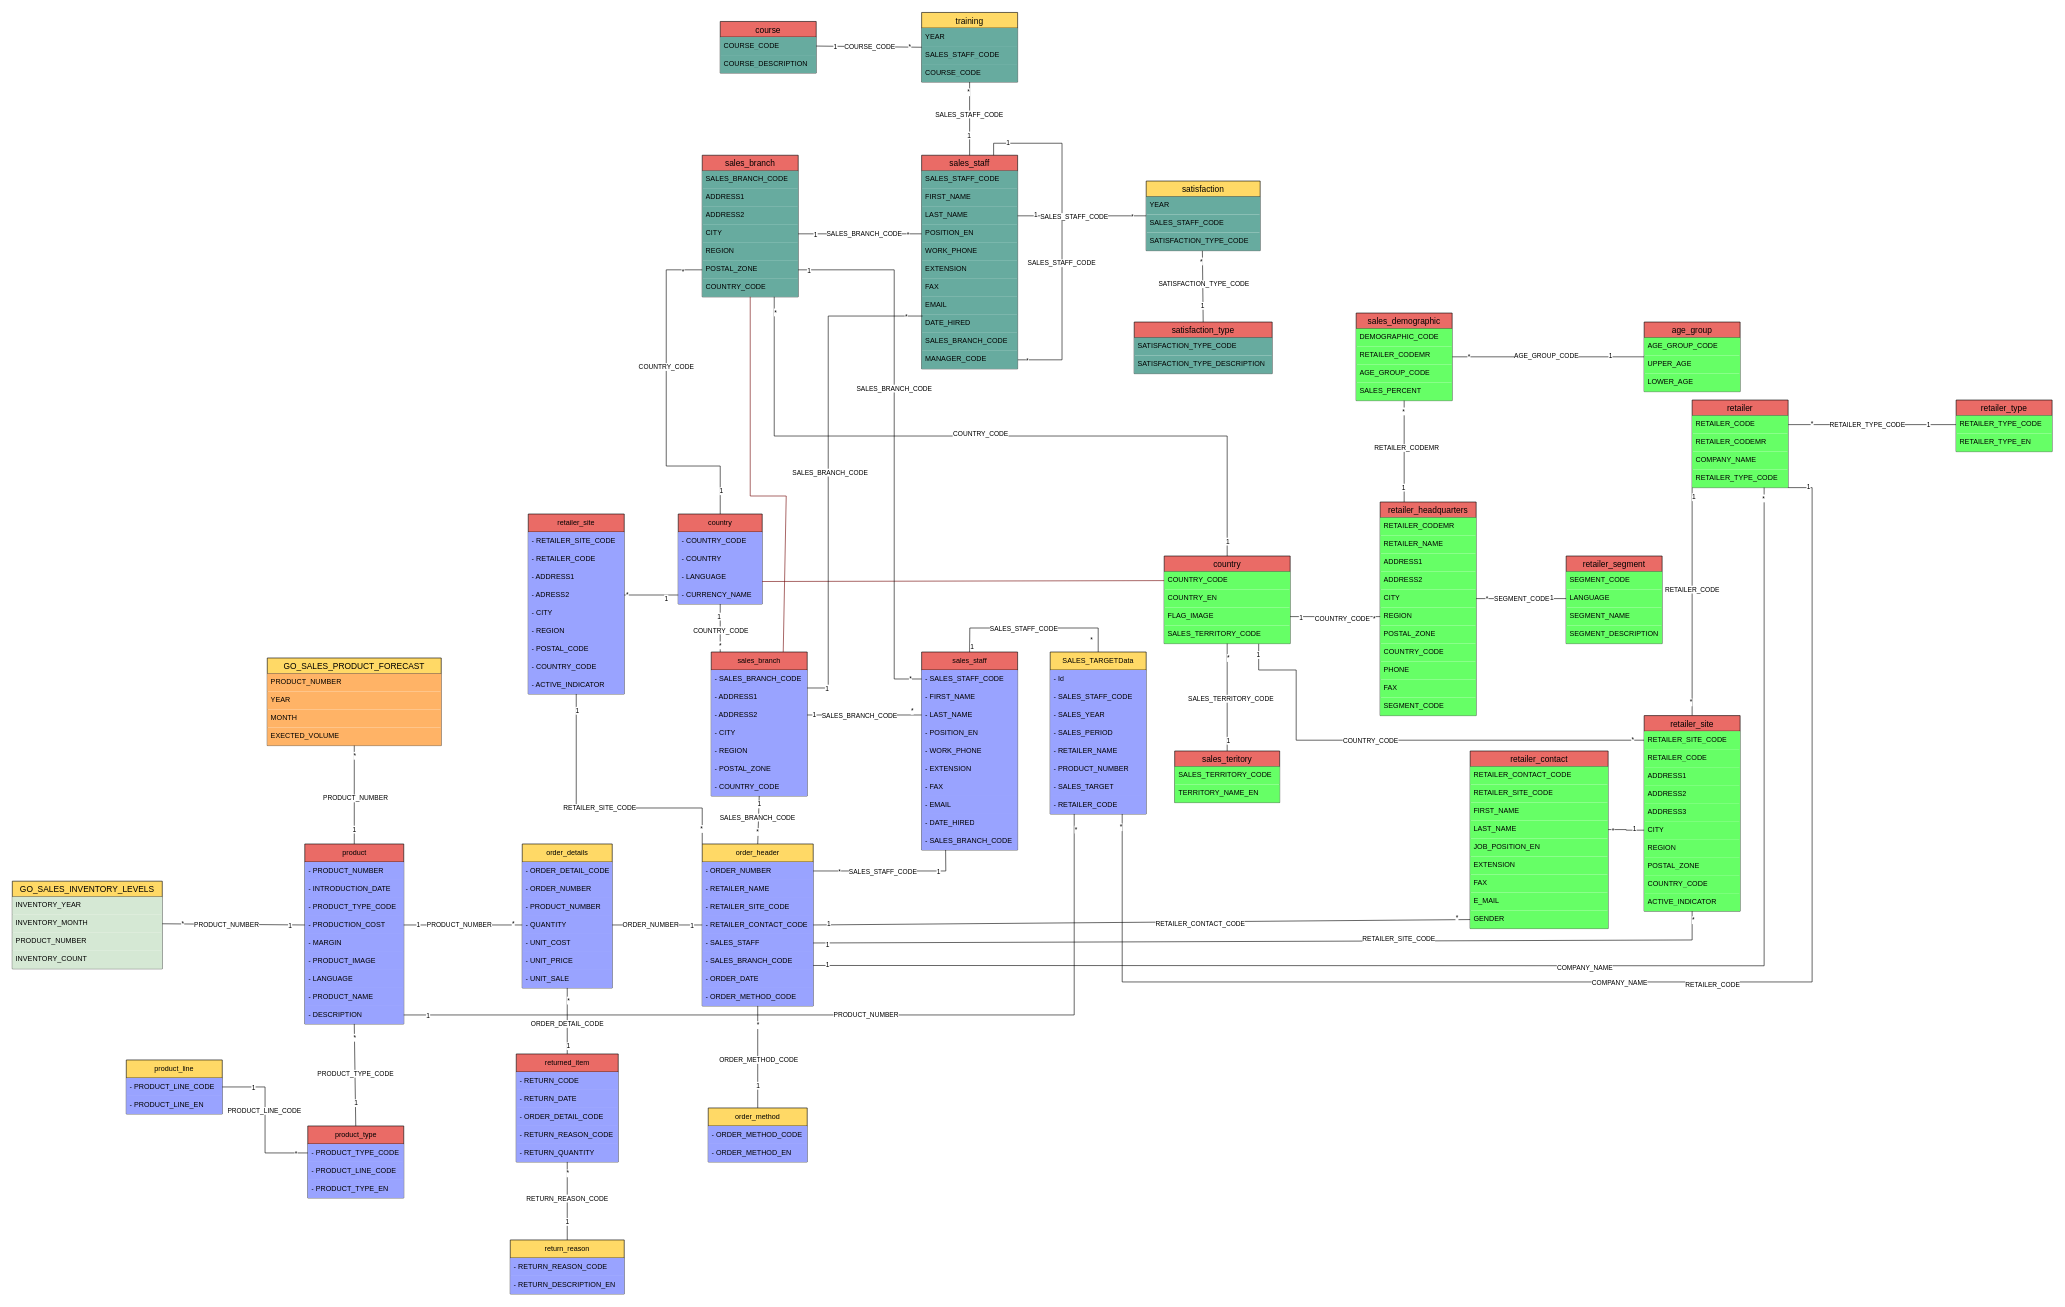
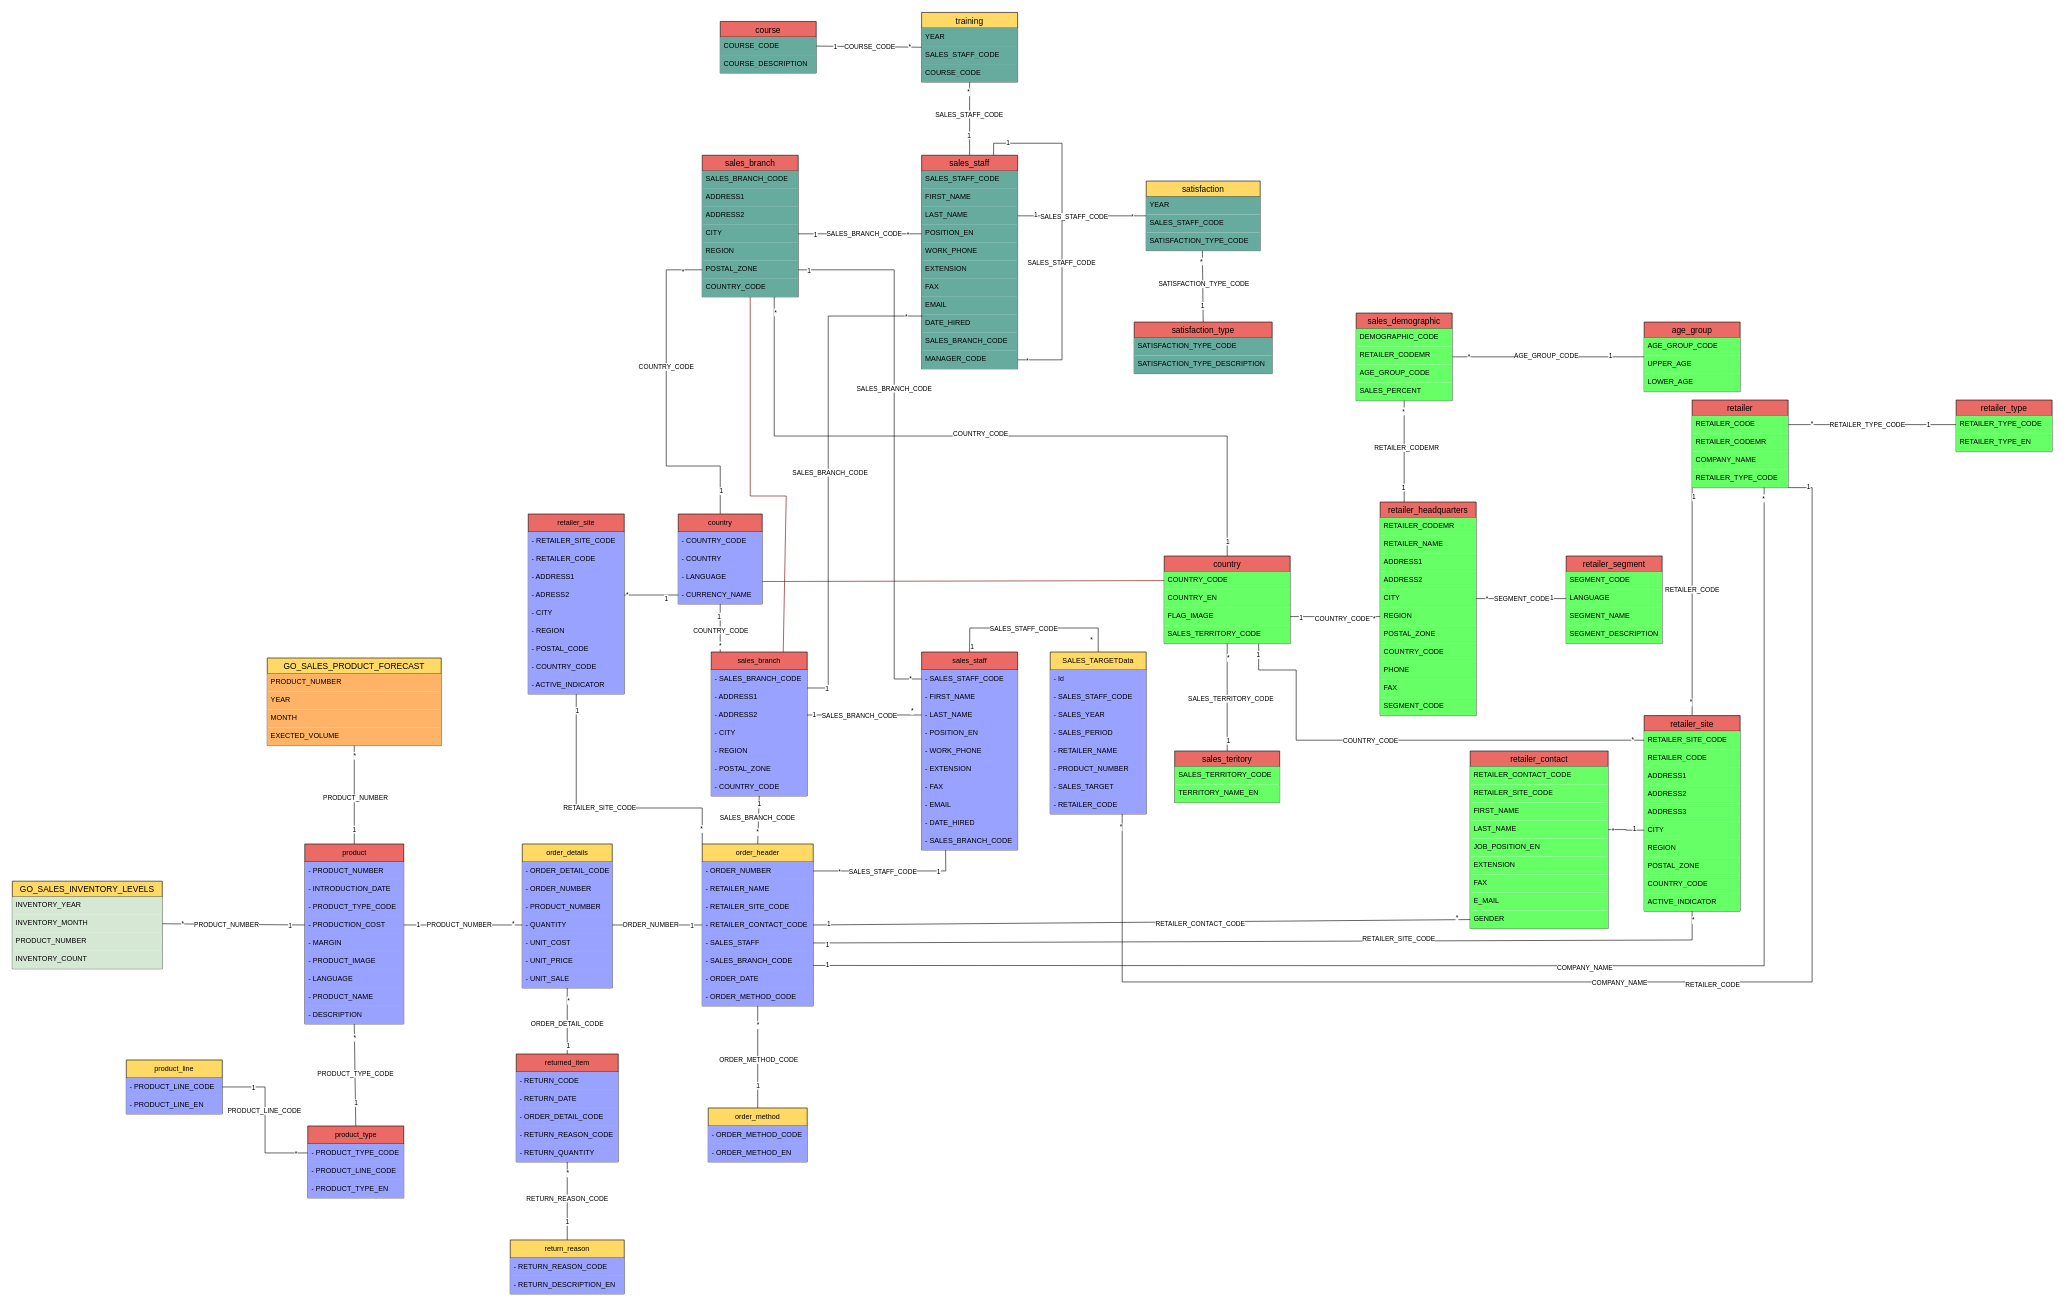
edge "SALES_TARGETData" -- "- DESCRIPTION": removed, labels "*", "PRODUCT_NUMBER", "1"
